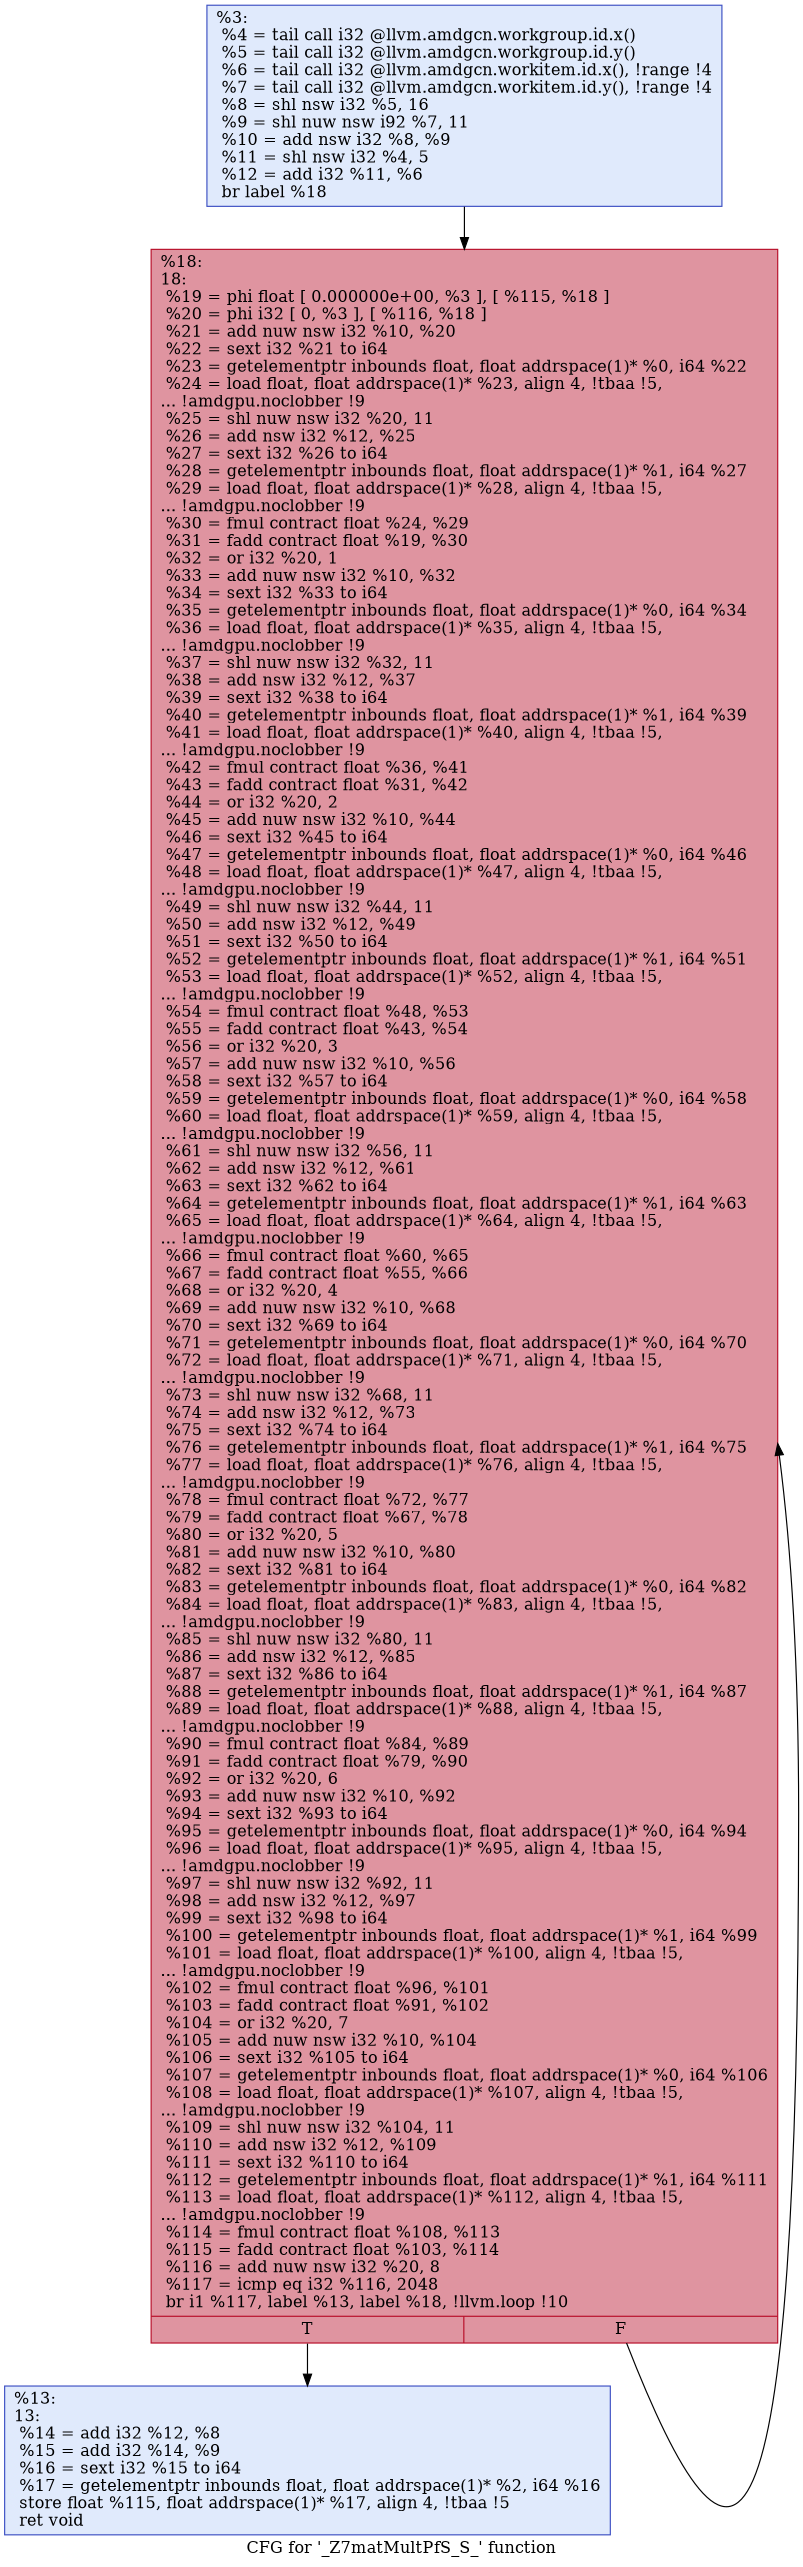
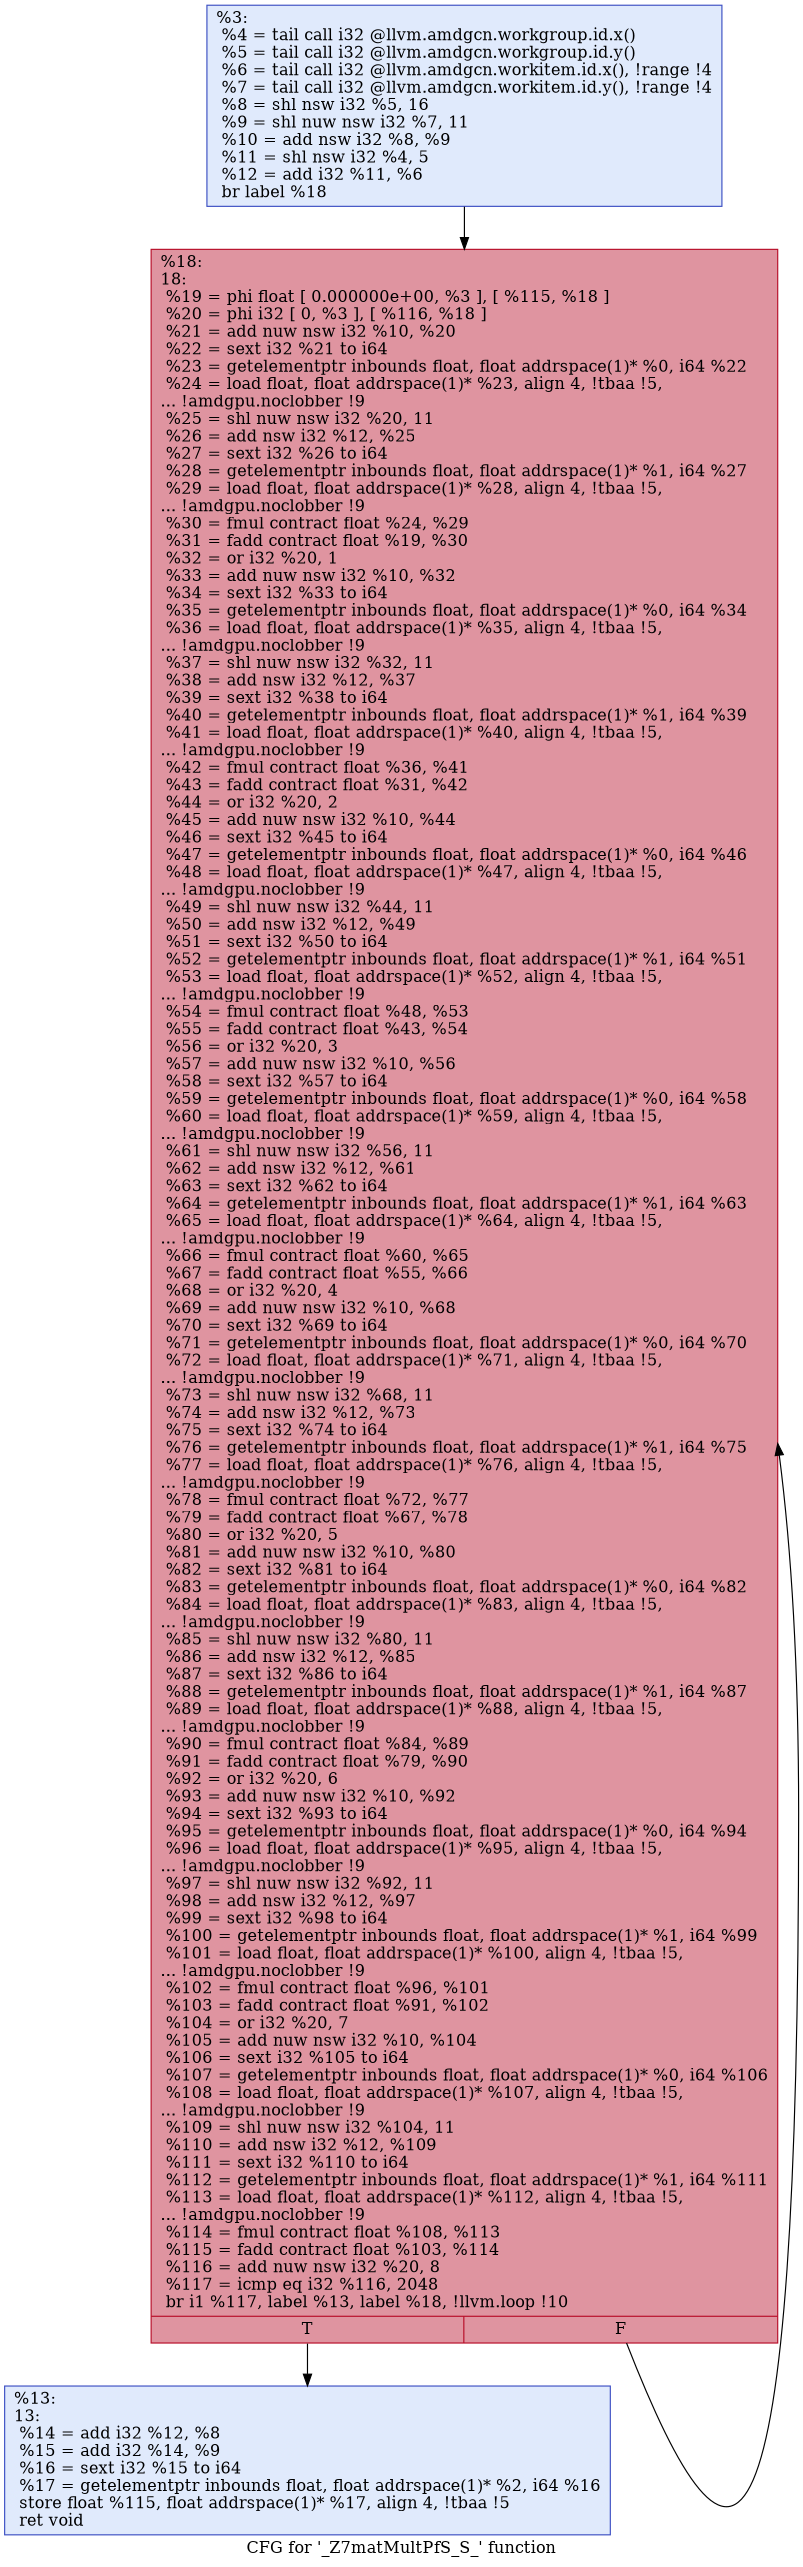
node "%3:": text "%9 = shl nuw nsw i92 %7, 11" -> "%9 = shl nuw nsw i32 %7, 11"
